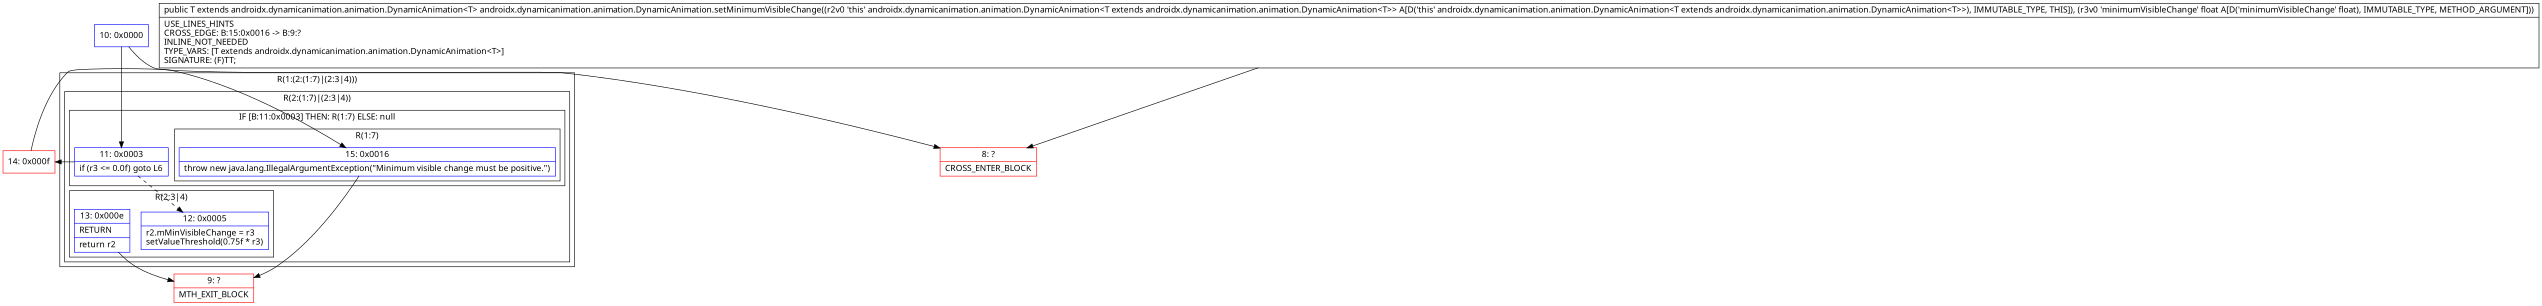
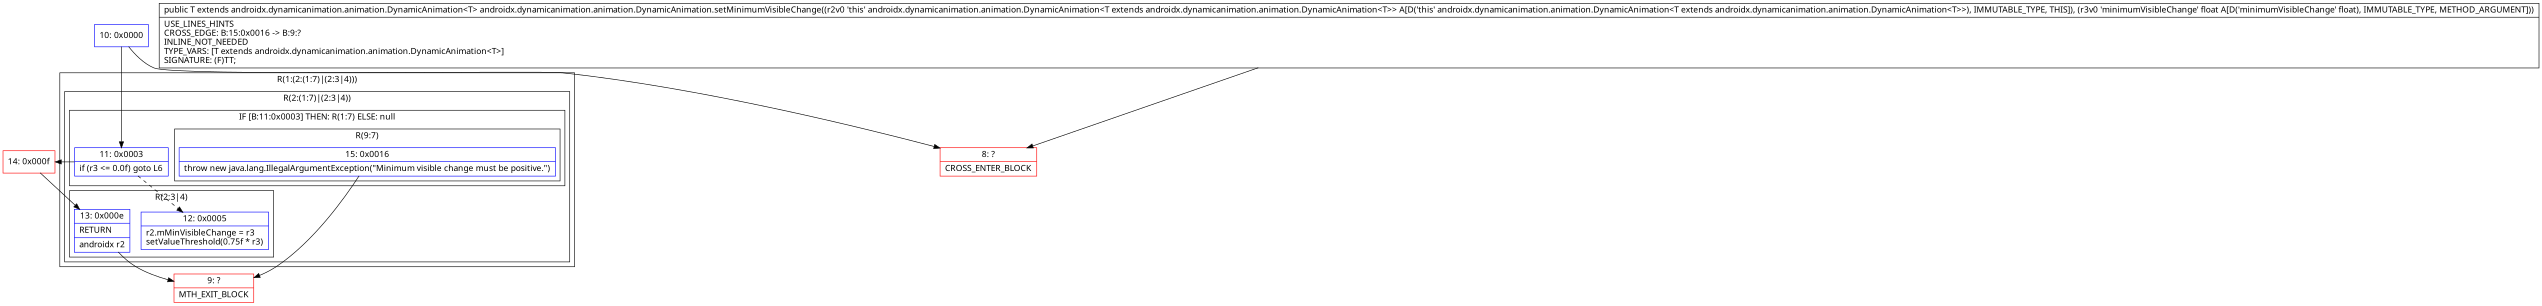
edge "14: 0x000f" -> "15: 0x0016": now "14: 0x000f" -> "13: 0x000e"
cluster "R(1:7)": label "R(1:7)" -> "R(9:7)"
node "13: 0x000e": text "return r2" -> "androidx r2"
